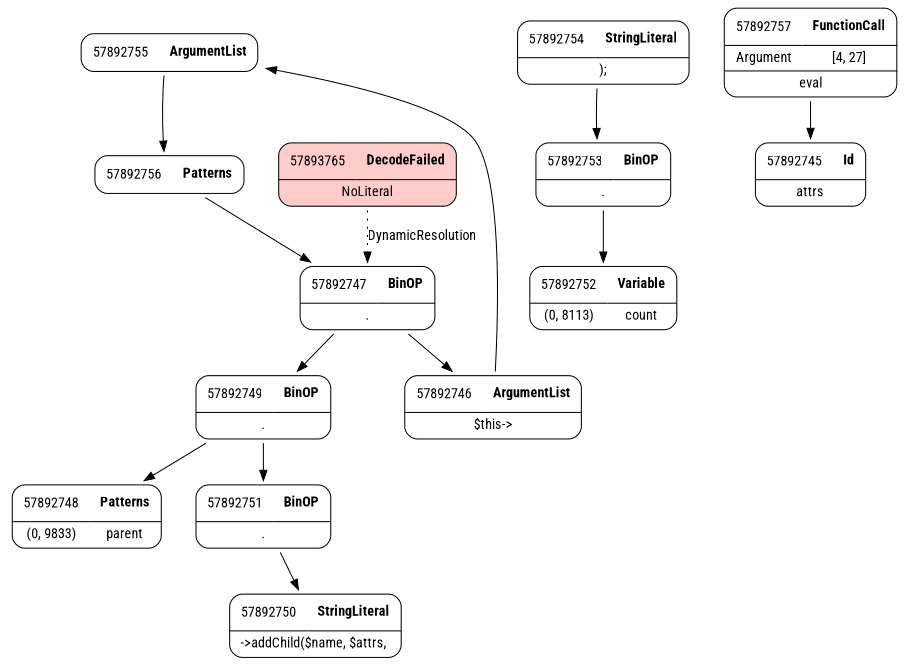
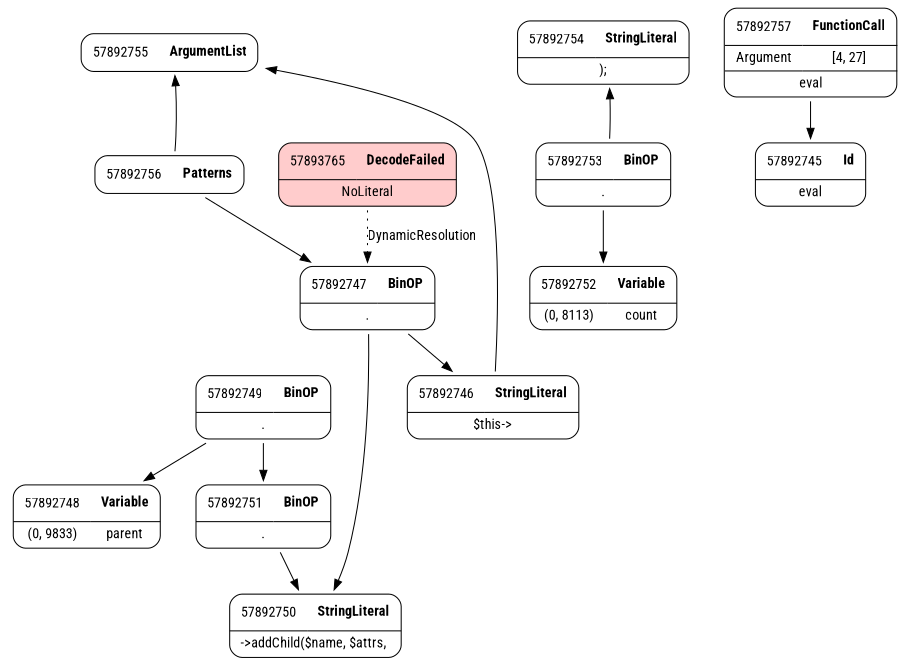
edge "57892755" -> "57892756": reversed
edge "57892754" -> "57892753": reversed
node "57892745": text "attrs" -> "eval"
edge "57892747" -> "57892749": now "57892747" -> "57892750"
node "57892746": text "ArgumentList" -> "StringLiteral"
node "57892748": text "Patterns" -> "Variable"
